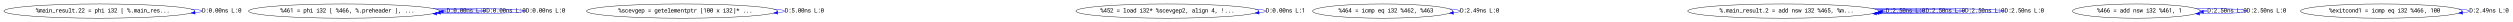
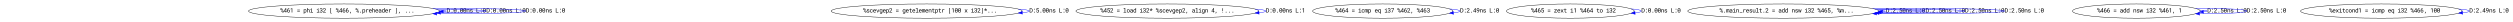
node "%main_result.22 = phi i32 [ %.main_res...": removed
node "%scevgep = getelementptr [100 x i32]* ...": removed
node "%scevgep2 = getelementptr [100 x i32]*...": added
node "%464 = icmp eq i32 %462, %463": label "%464 = icmp eq i32 %462, %463" -> "%464 = icmp eq i37 %462, %463"
node "%465 = zext i1 %464 to i32": added
